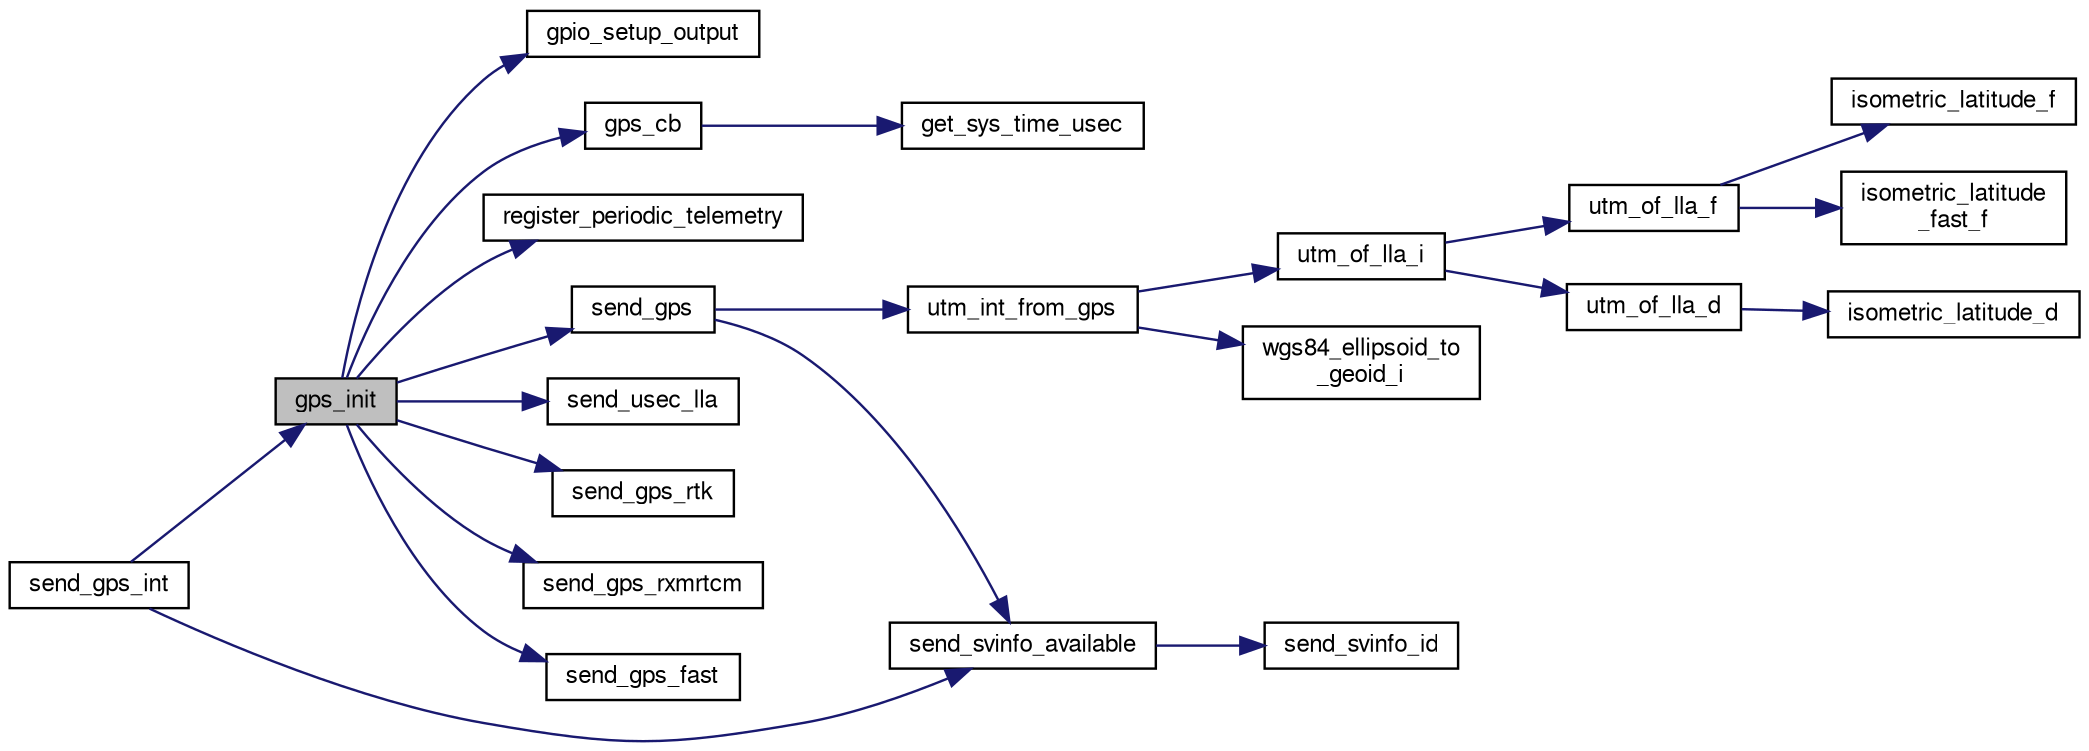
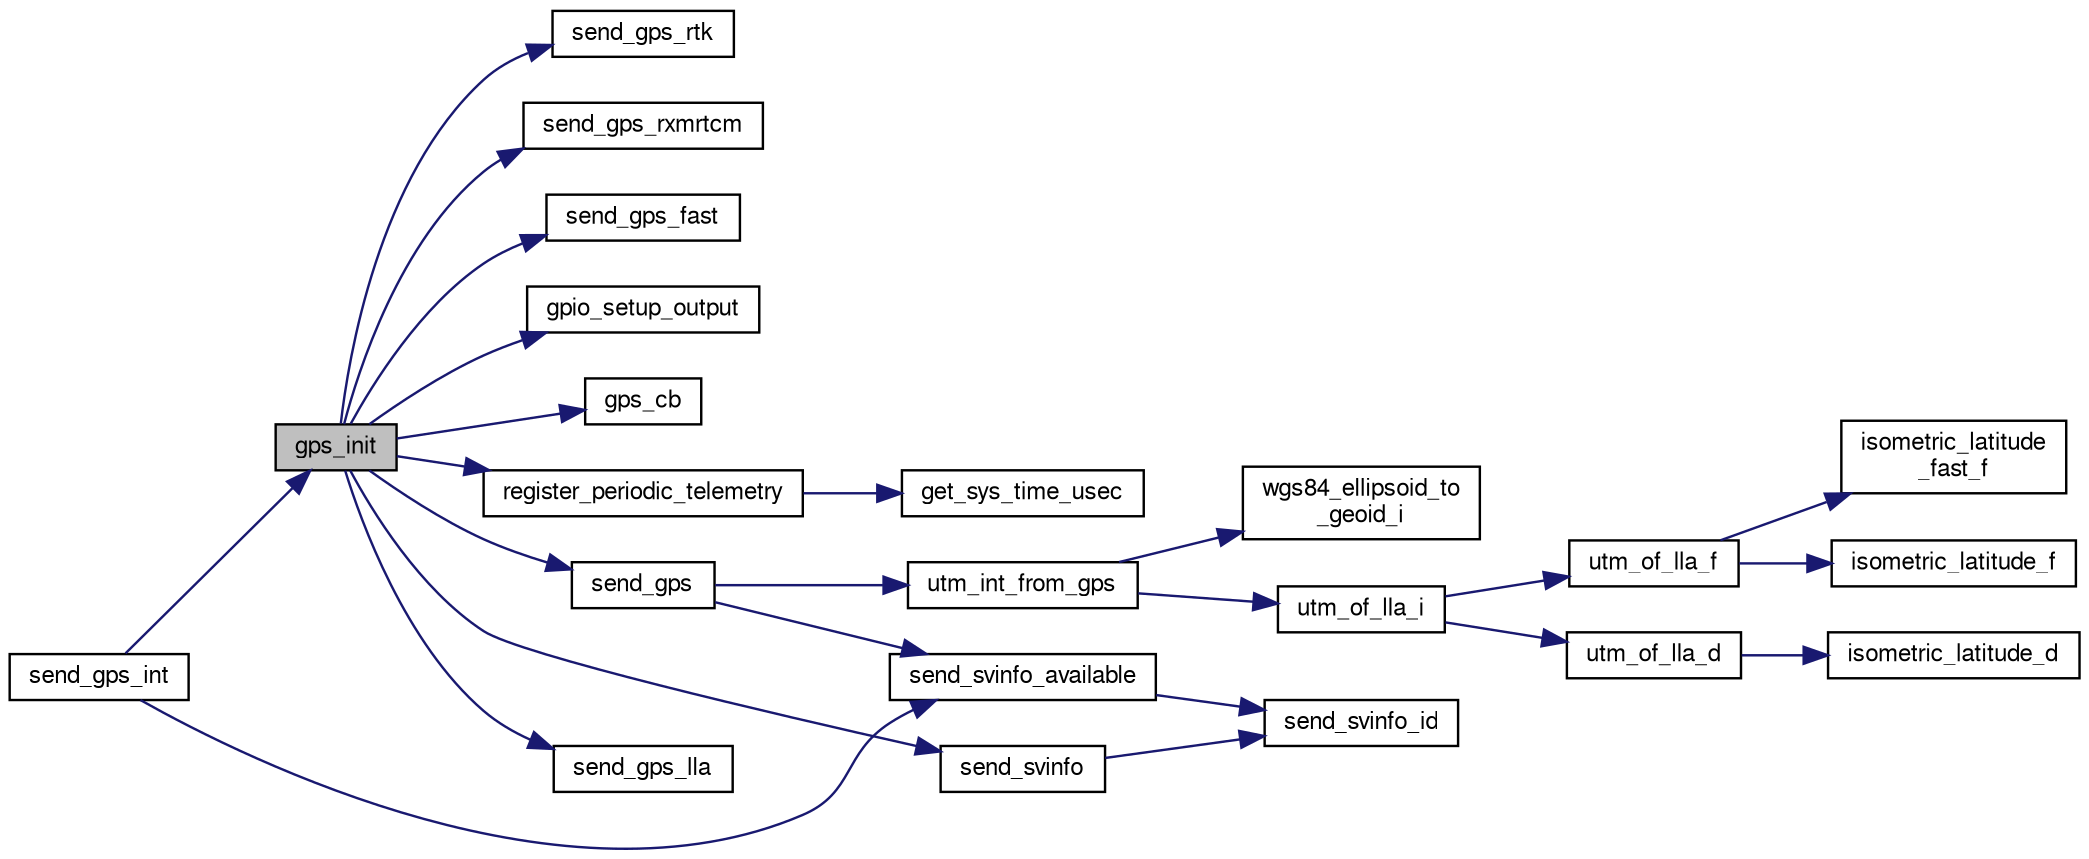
edge "gps_cb" -> "get_sys_time_usec": now "register_periodic_telemetry" -> "get_sys_time_usec"
node "send_usec_lla": label "send_usec_lla" -> "send_gps_lla"
node "send_svinfo": added
